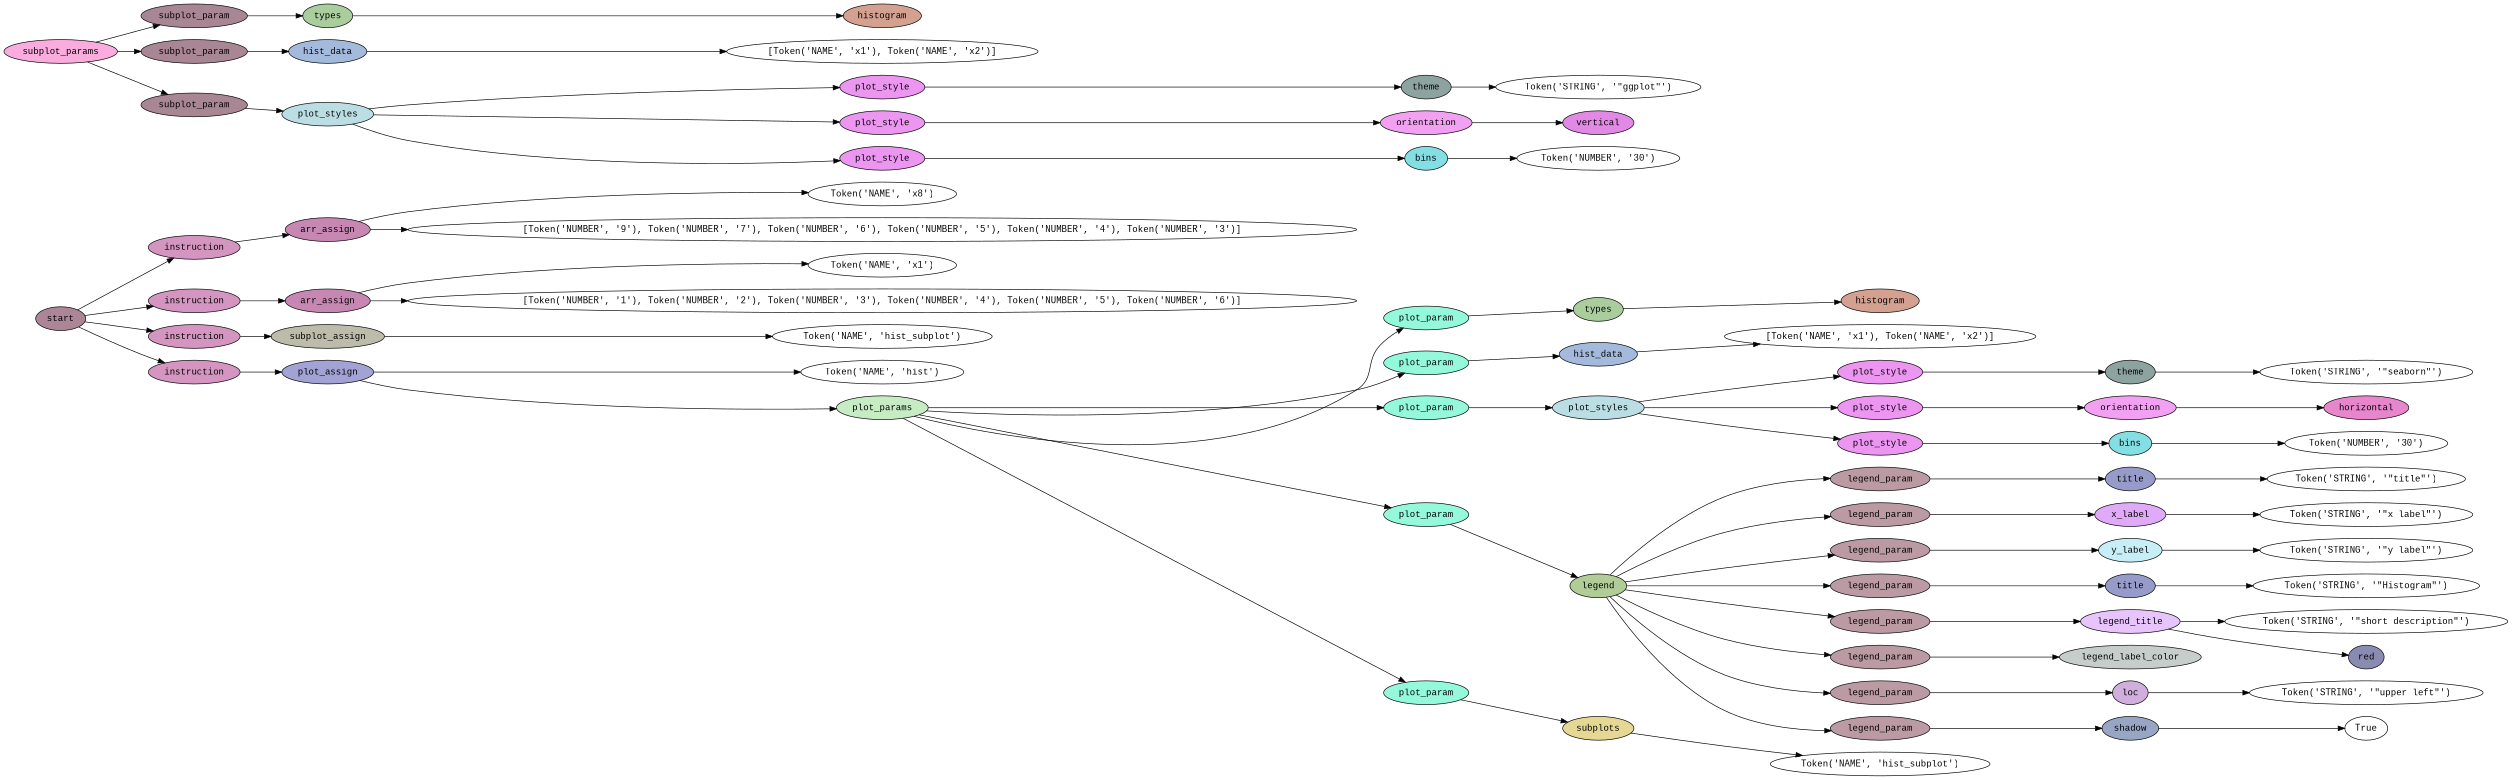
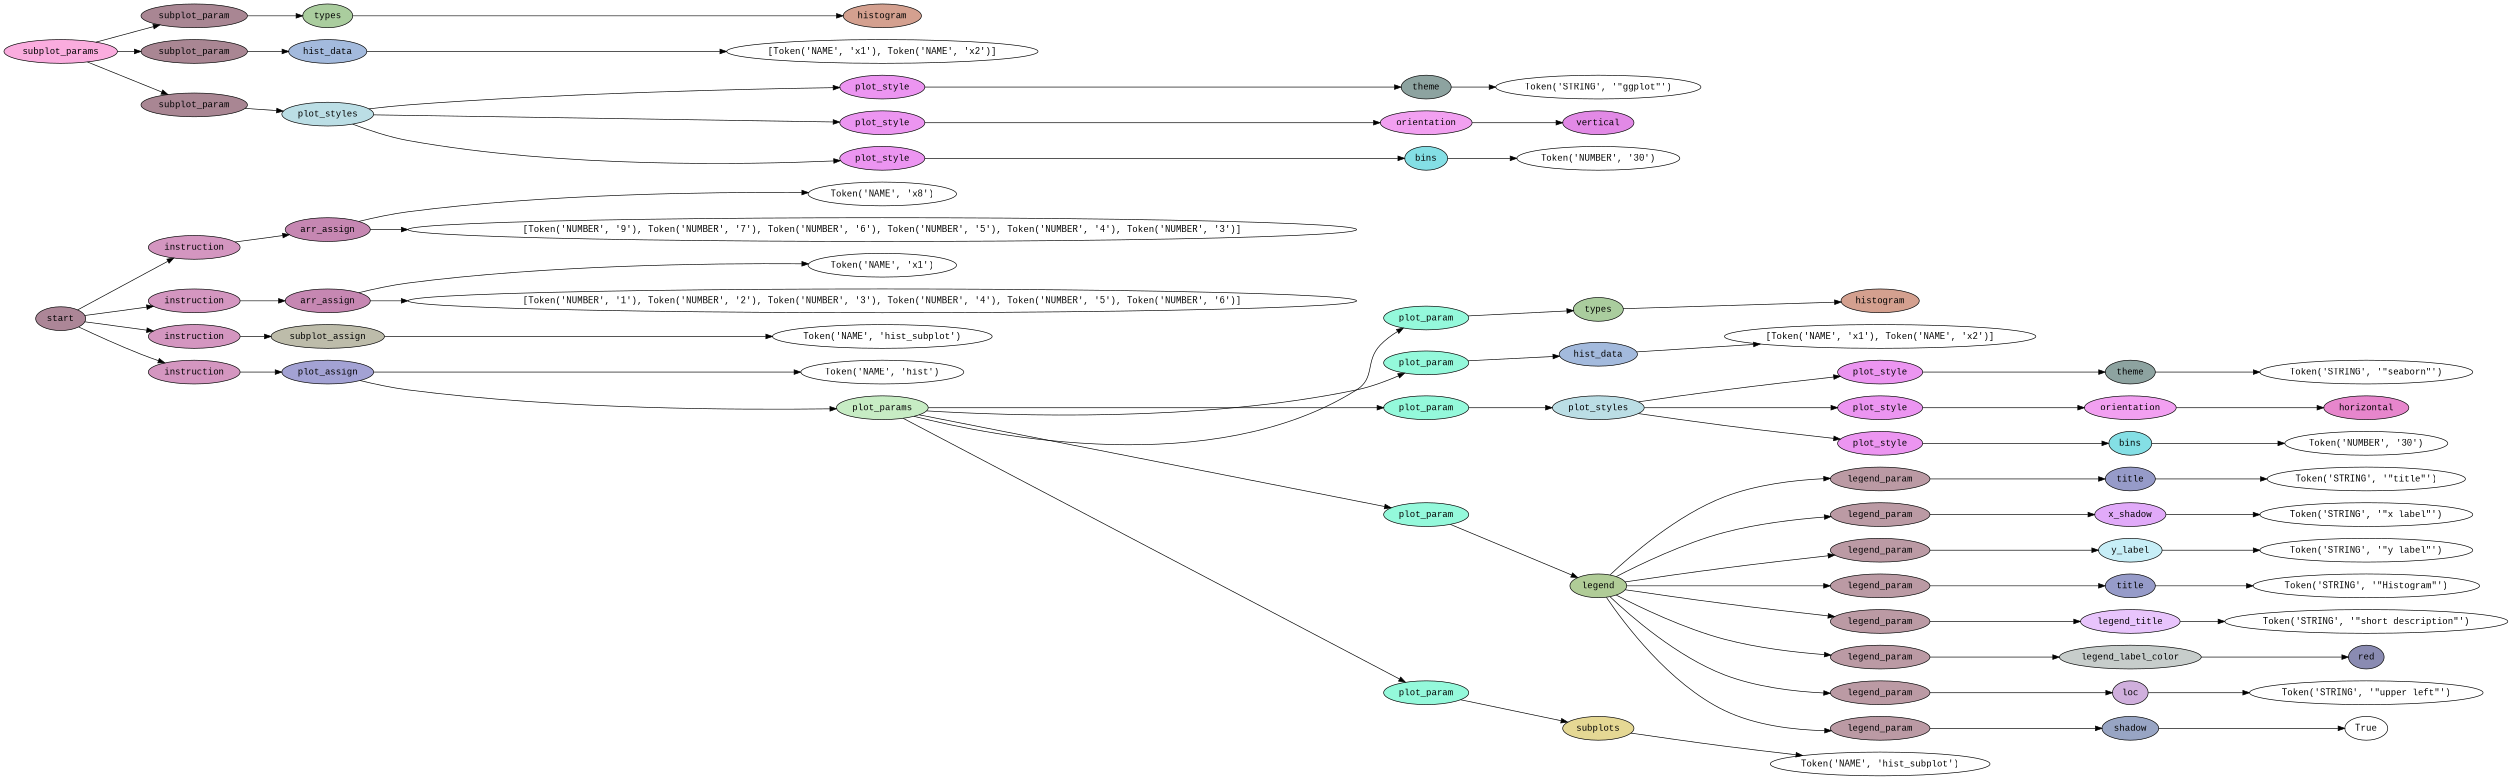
node "x_label": label "x_label" -> "x_shadow"
edge "legend_title" -> "red": now "legend_label_color" -> "red"
